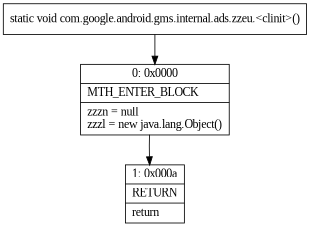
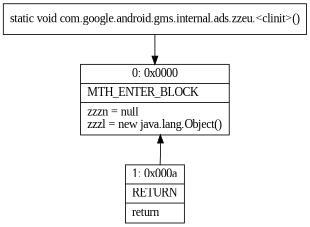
edge "0: 0x0000" -> "1: 0x000a": reversed
